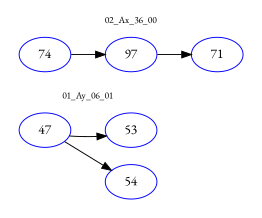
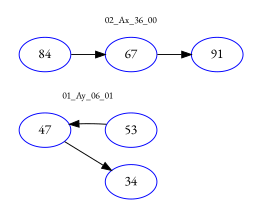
node "74": label "74" -> "84"
node "97": label "97" -> "67"
node "71": label "71" -> "91"
edge "47" -> "53": reversed
node "54": label "54" -> "34"
